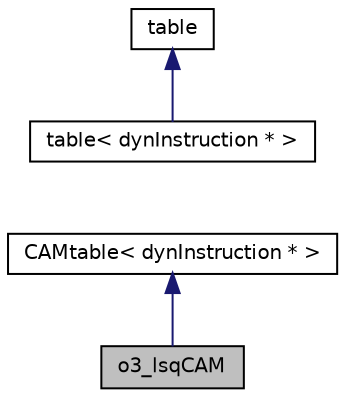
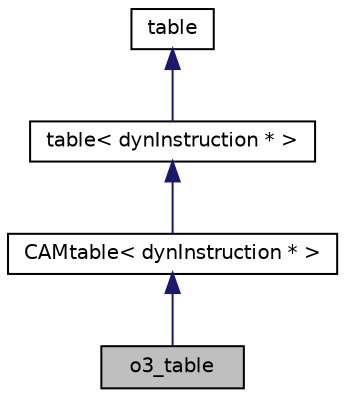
edge "CAMtable< dynInstruction * >" -> "table< dynInstruction * >": added
node "o3_lsqCAM": label "o3_lsqCAM" -> "o3_table"
